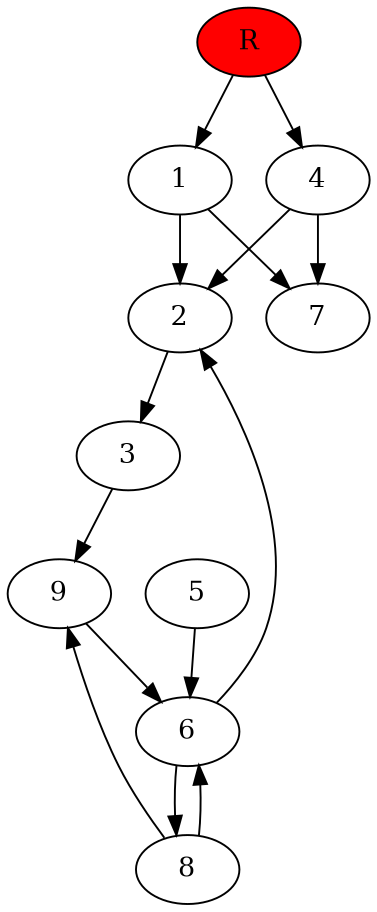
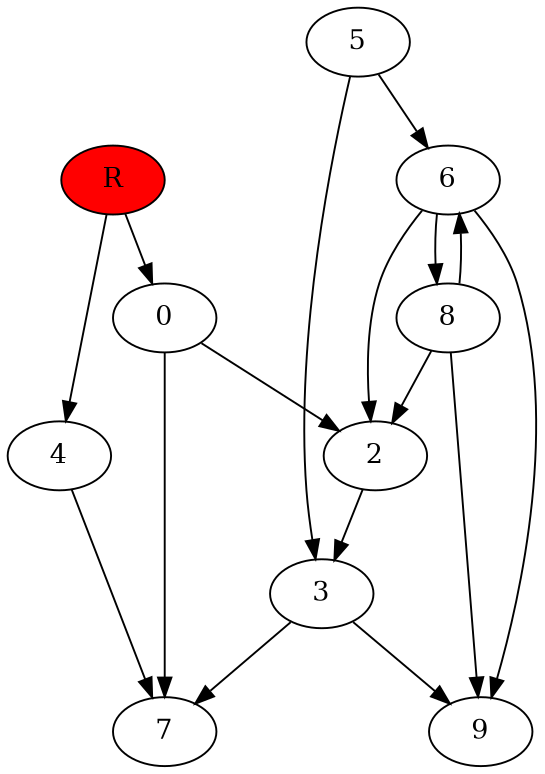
node "1": label "1" -> "0"
edge "4" -> "2": now "8" -> "2"
edge "5" -> "3": added
edge "9" -> "6": reversed
edge "3" -> "7": added
